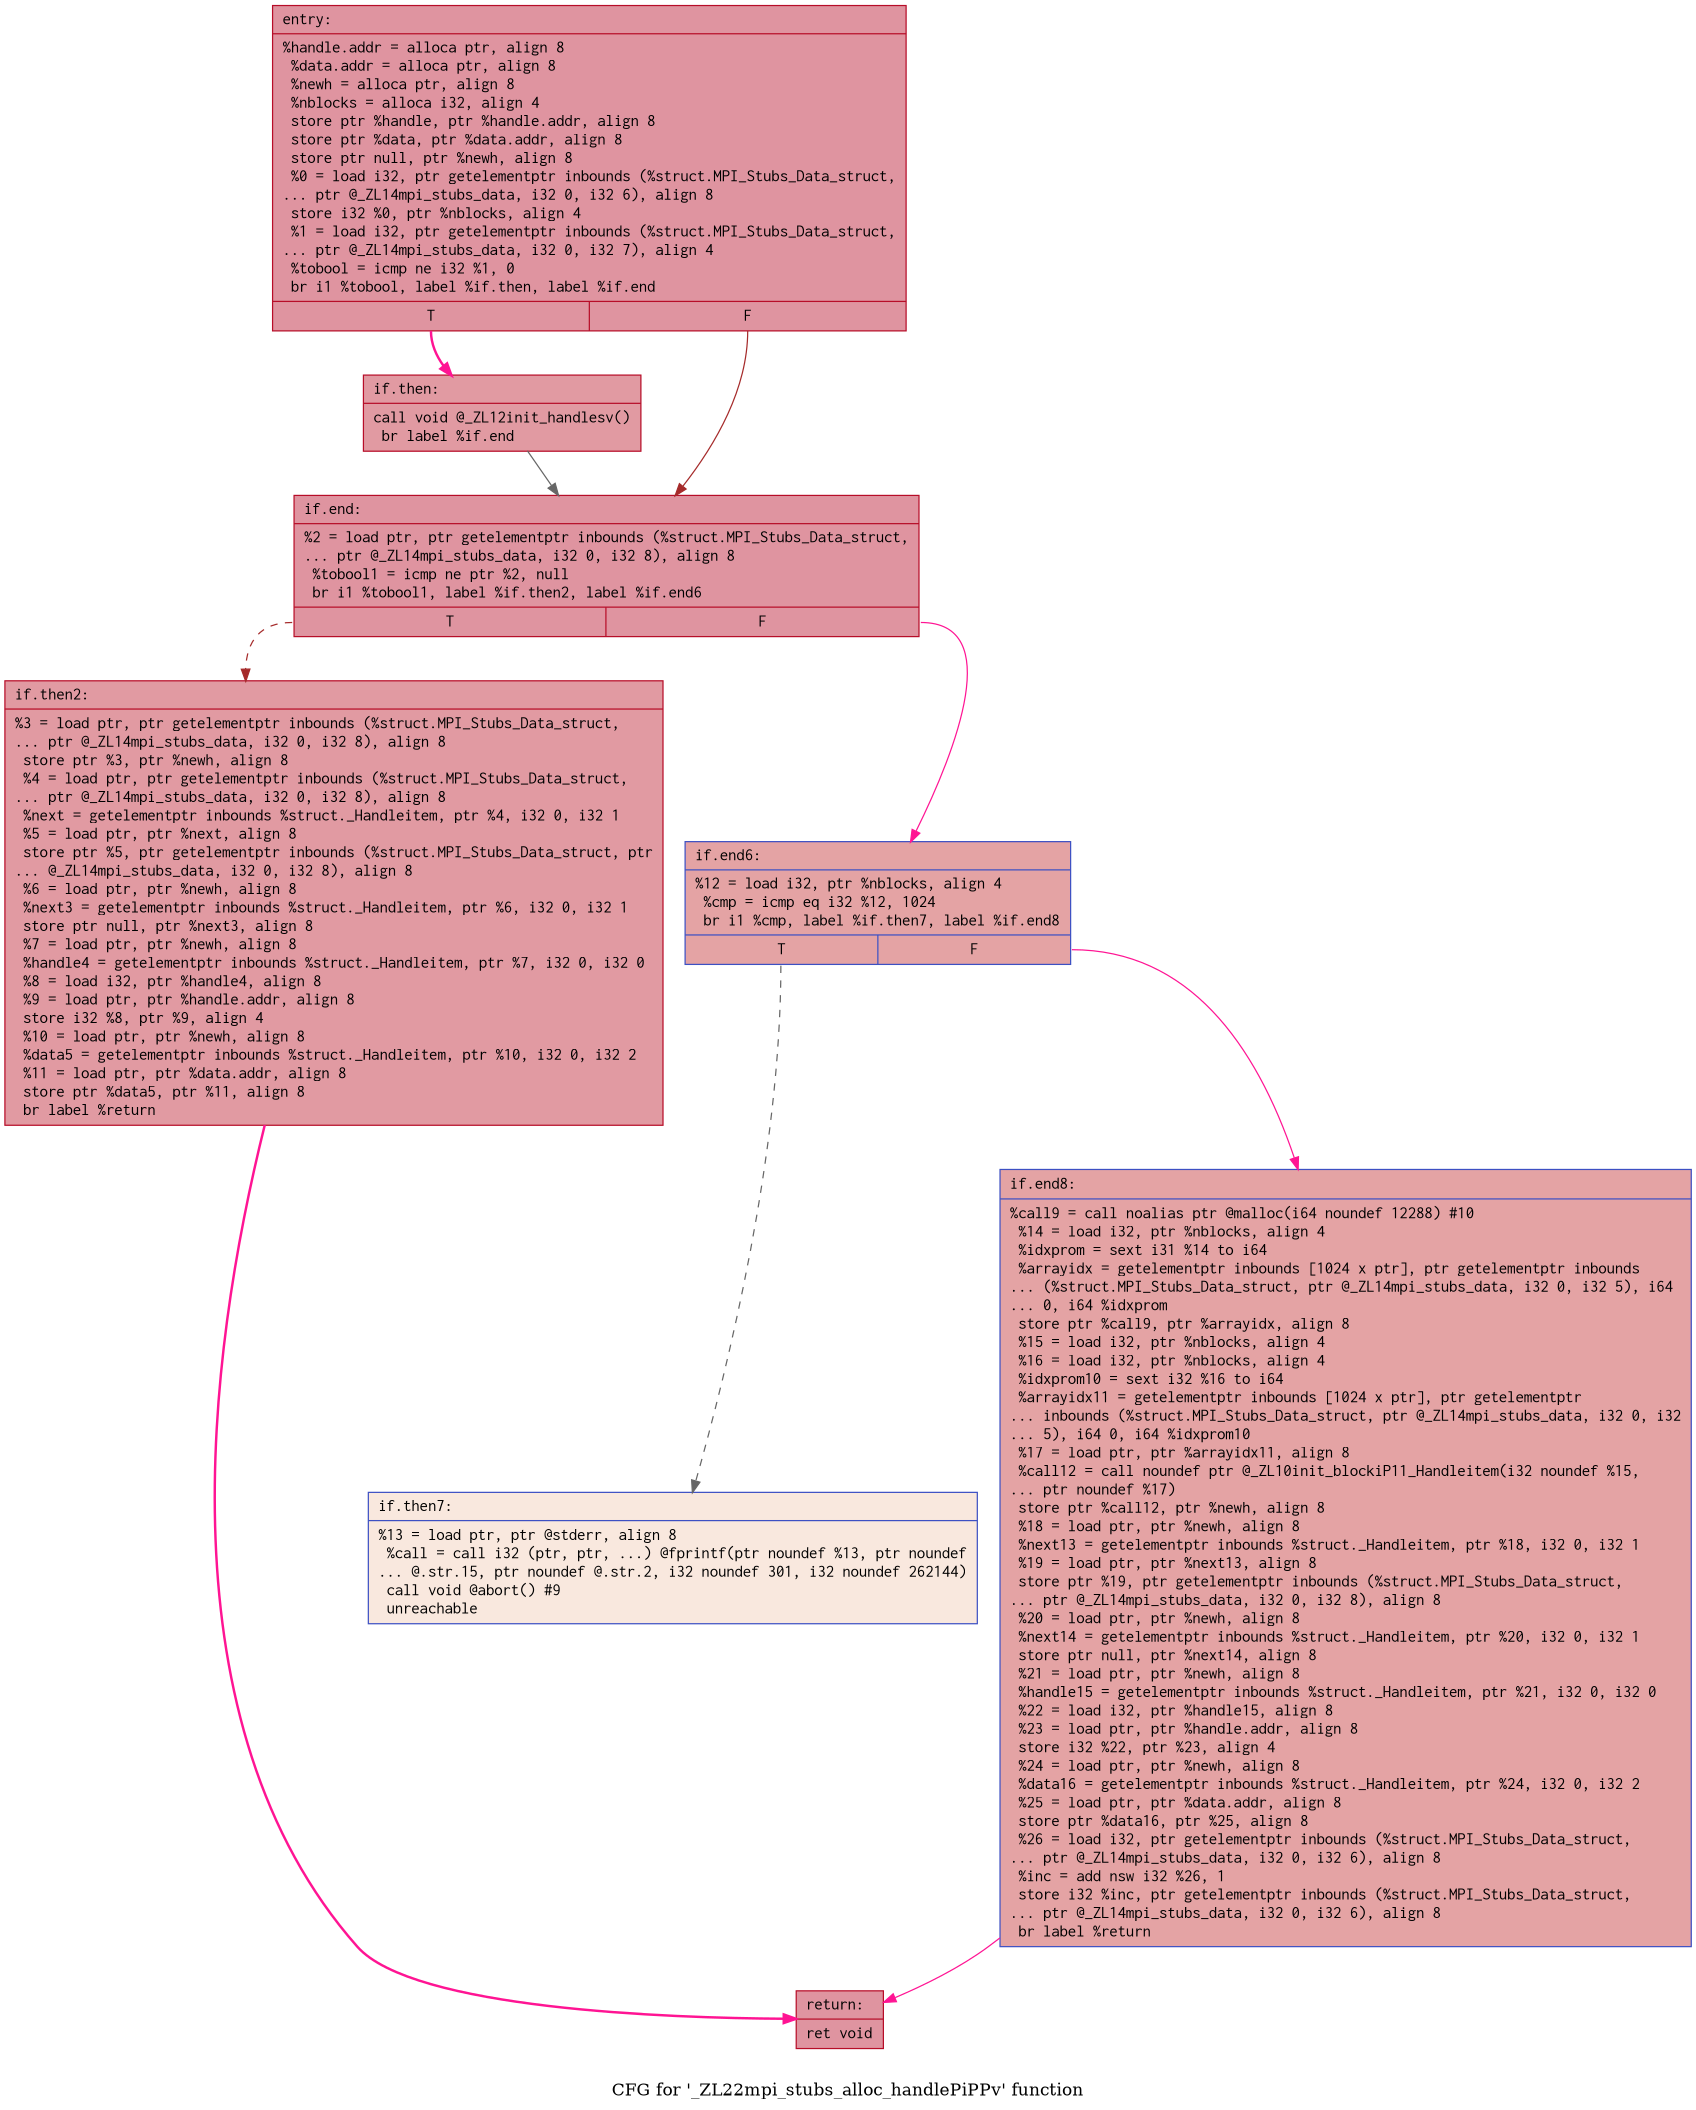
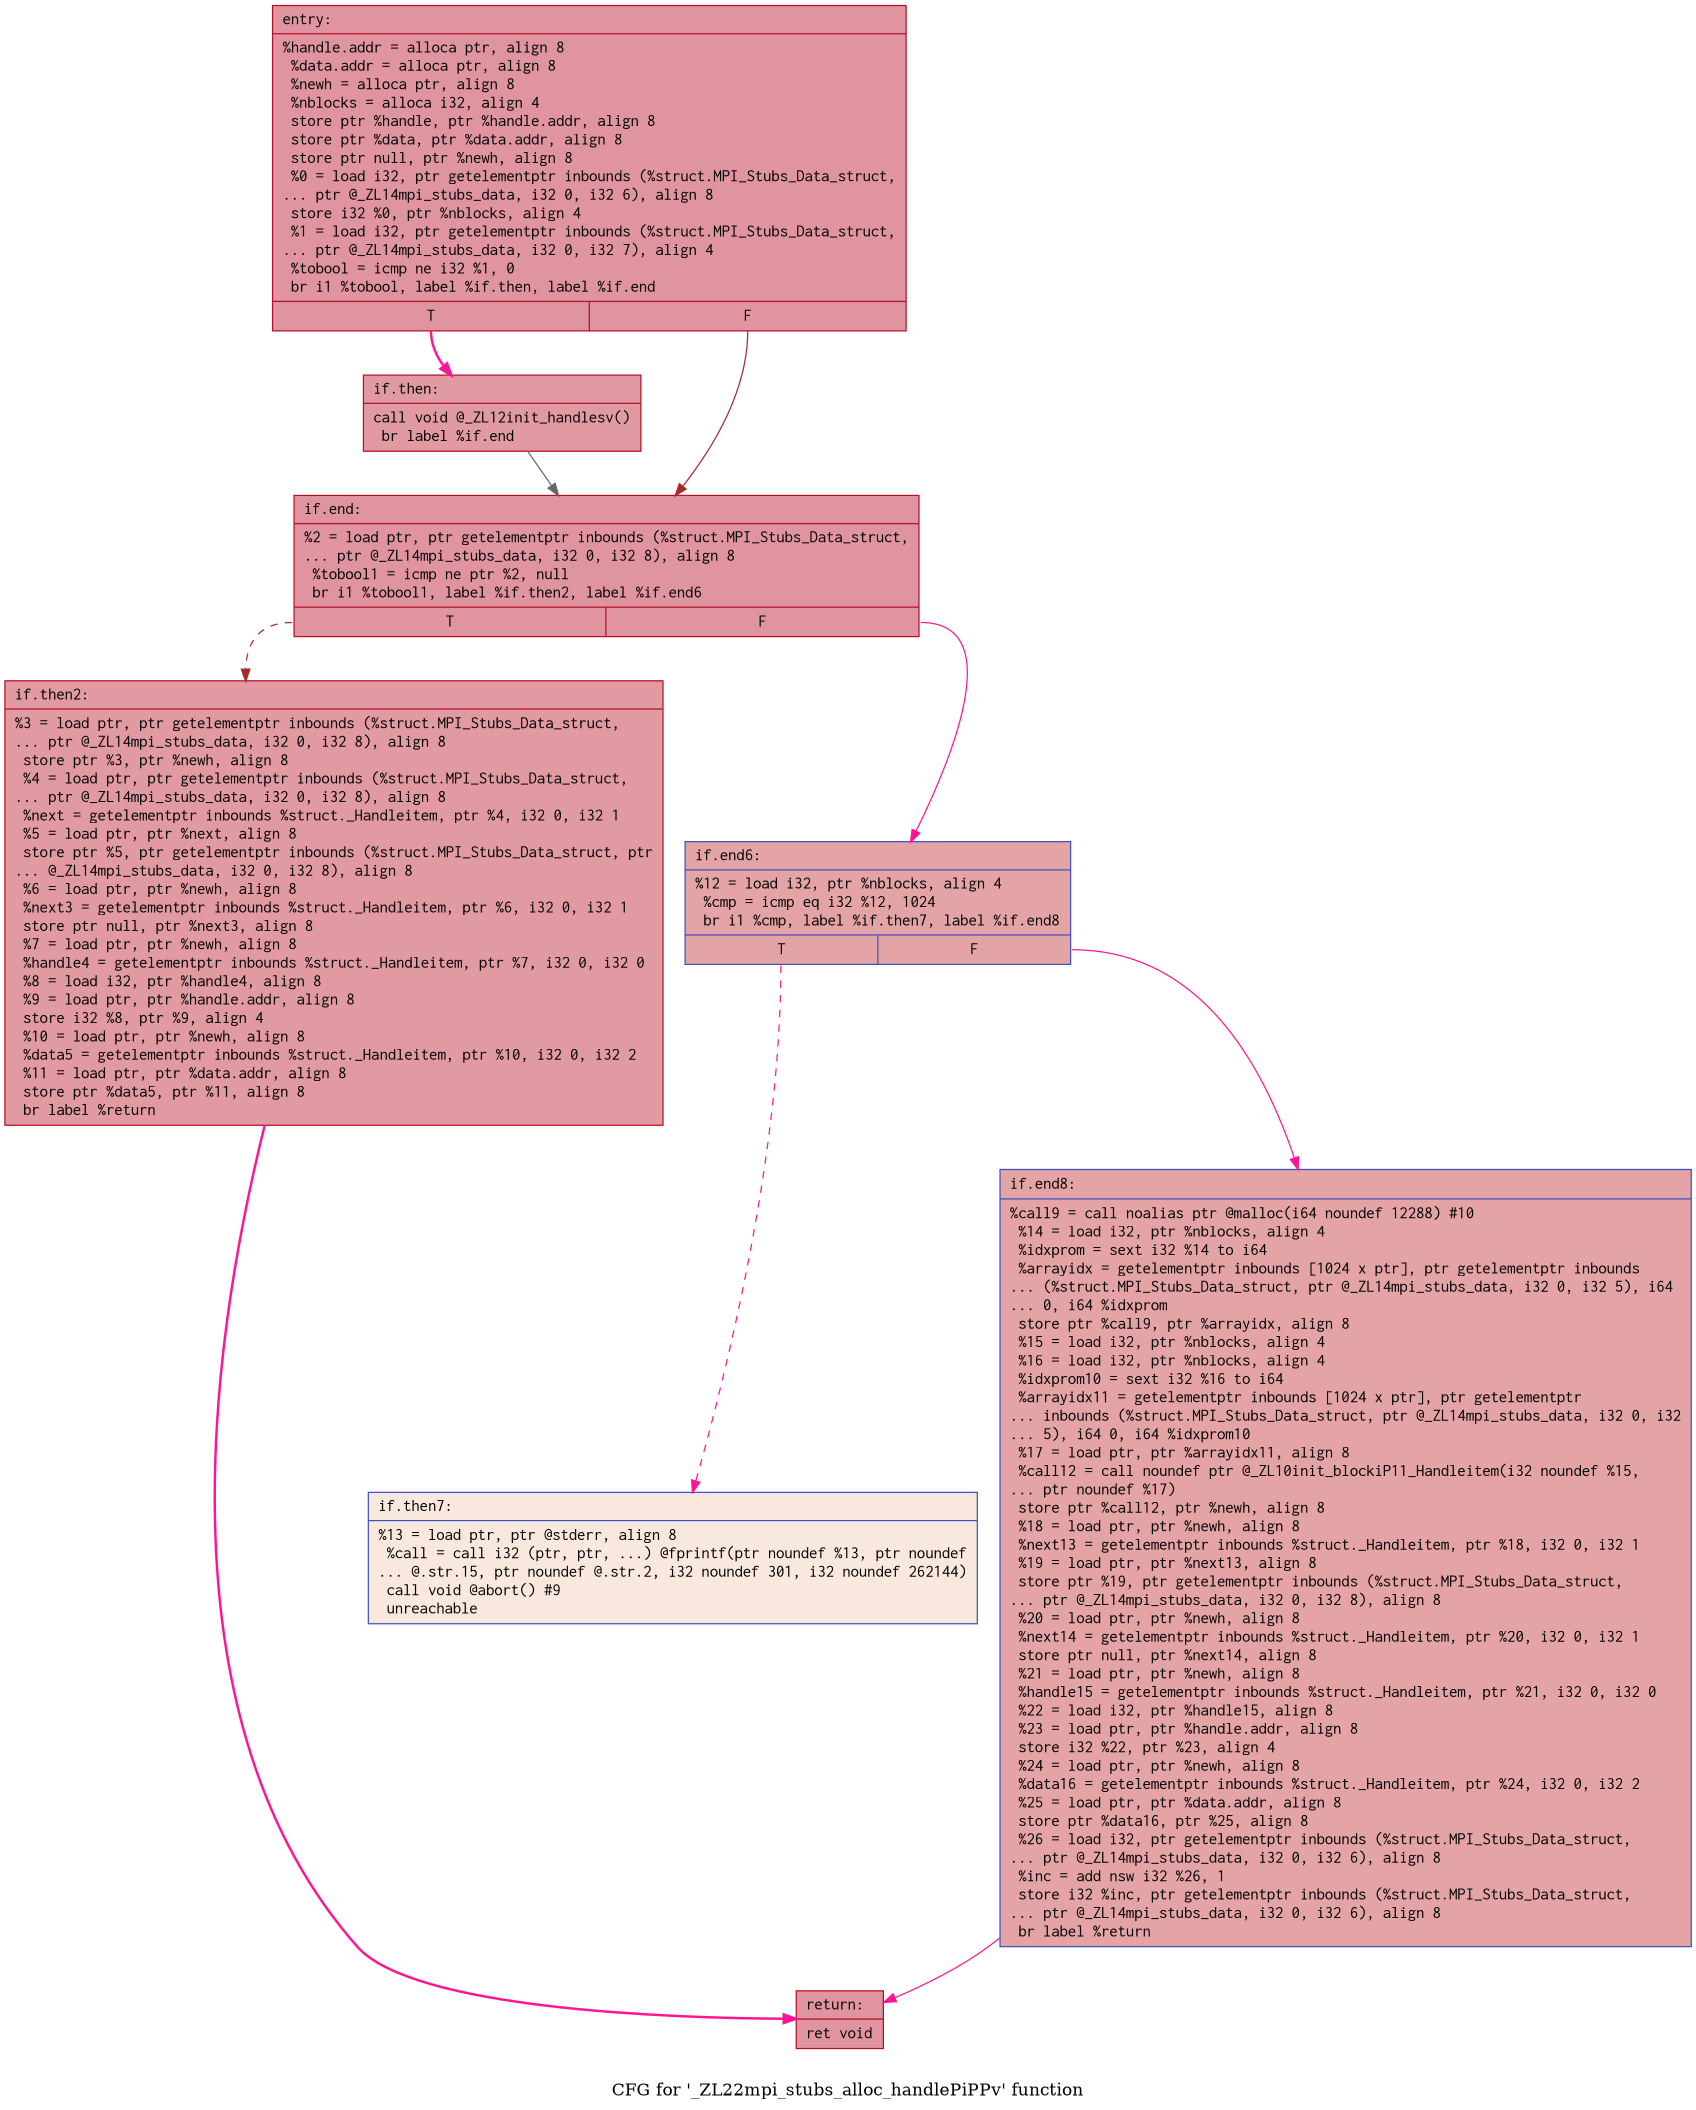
edge "if.end6:" -> "if.then7:": color gray40 -> deeppink
node "if.end8:": text "%idxprom = sext i31 %14 to i64" -> "%idxprom = sext i32 %14 to i64"
